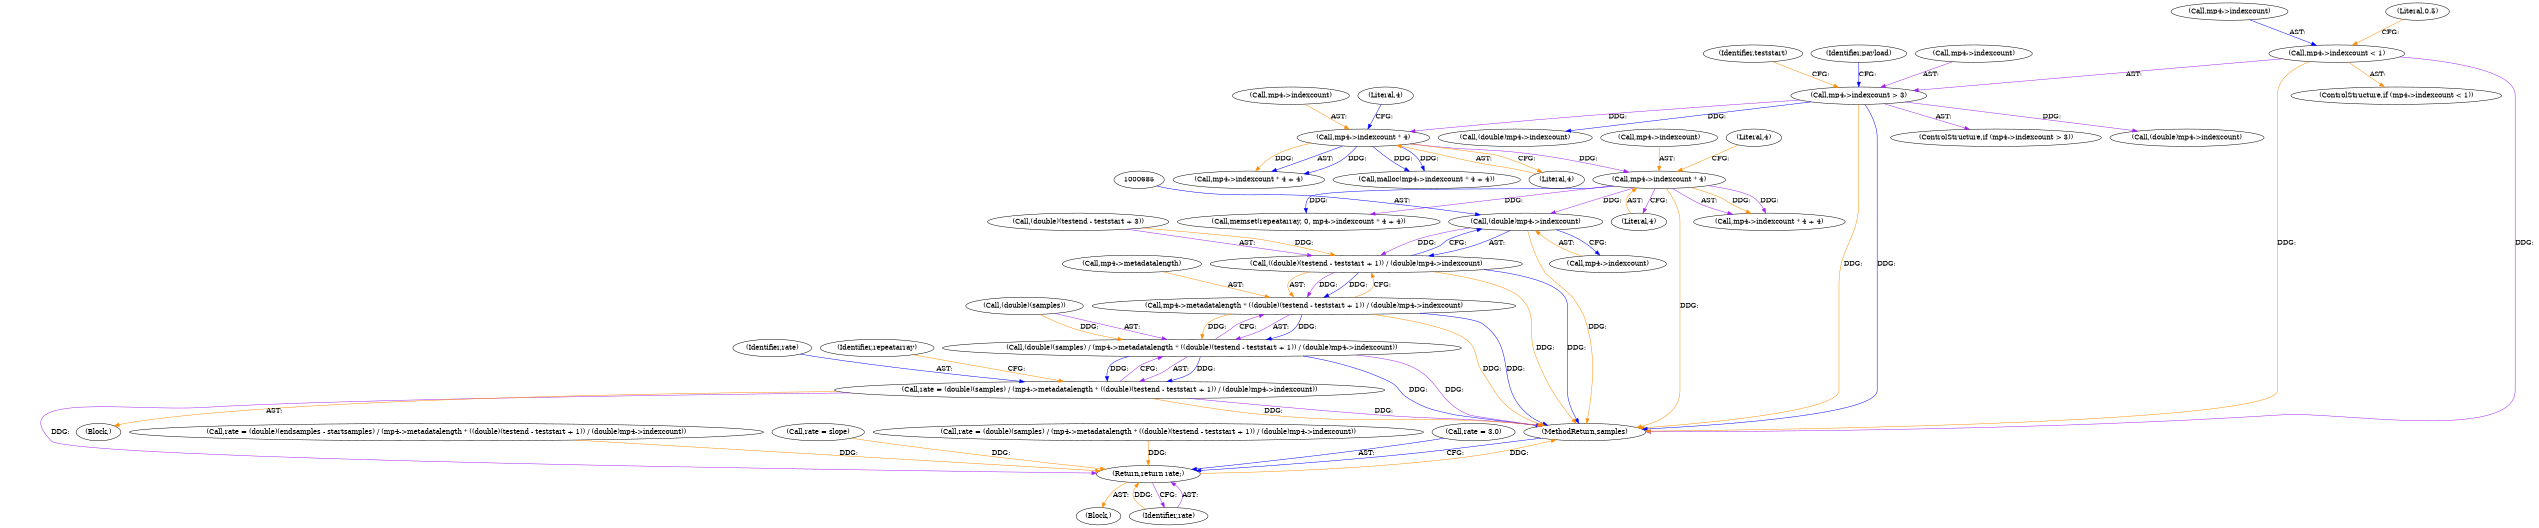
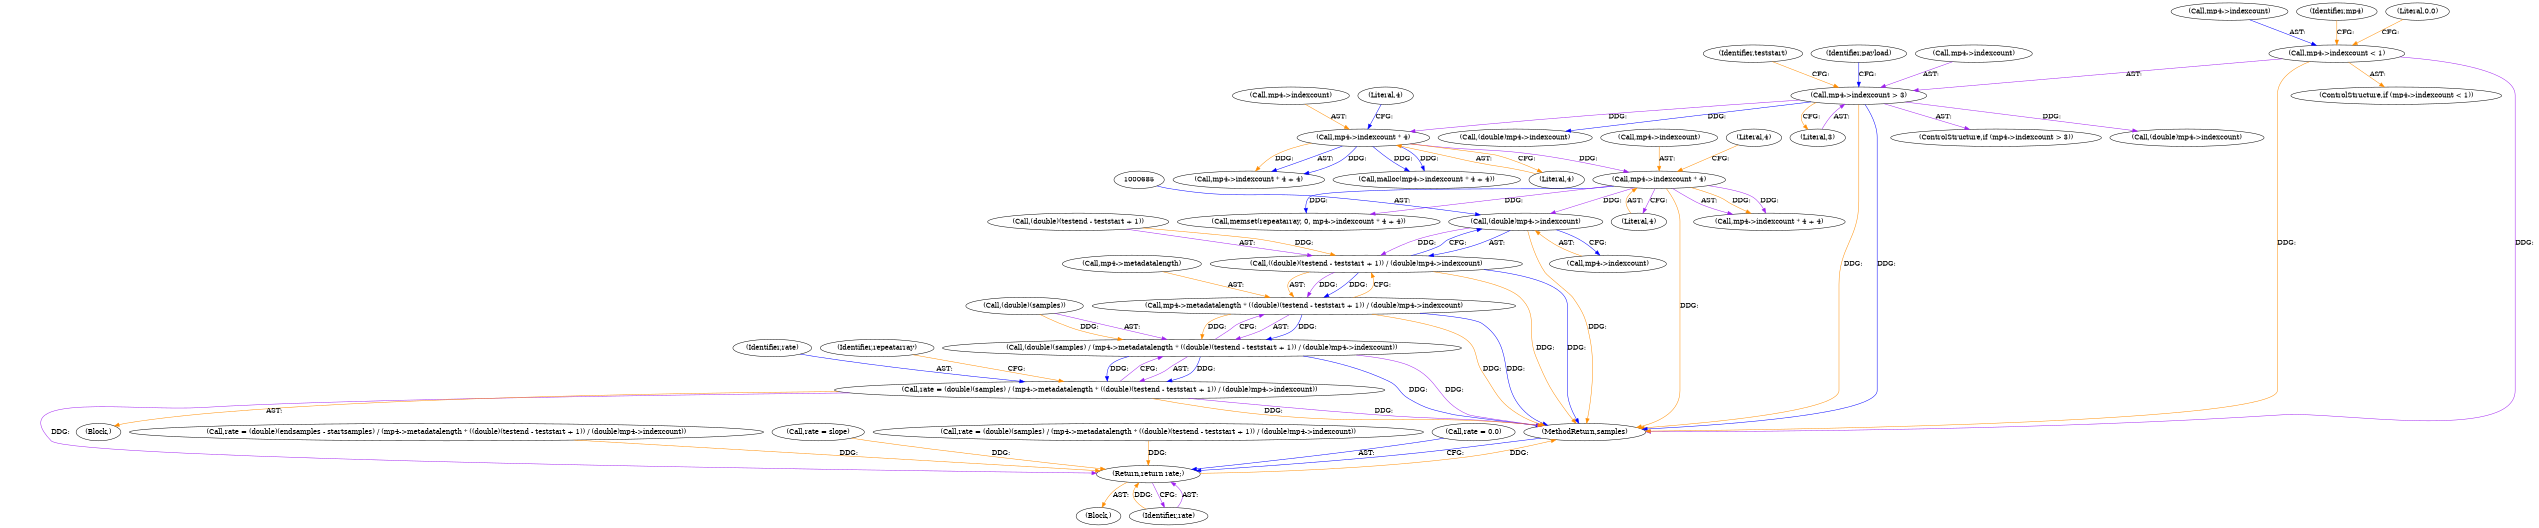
node "(Identifier,mp4)": added
node "(Literal,0.5)": label "(Literal,0.5)" -> "(Literal,0.0)"
node "(Literal,3)": added
node "(Call,(double)(testend - teststart + 3))": label "(Call,(double)(testend - teststart + 3))" -> "(Call,(double)(testend - teststart + 1))"
node "(Call,rate = 3.0)": label "(Call,rate = 3.0)" -> "(Call,rate = 0.0)"
